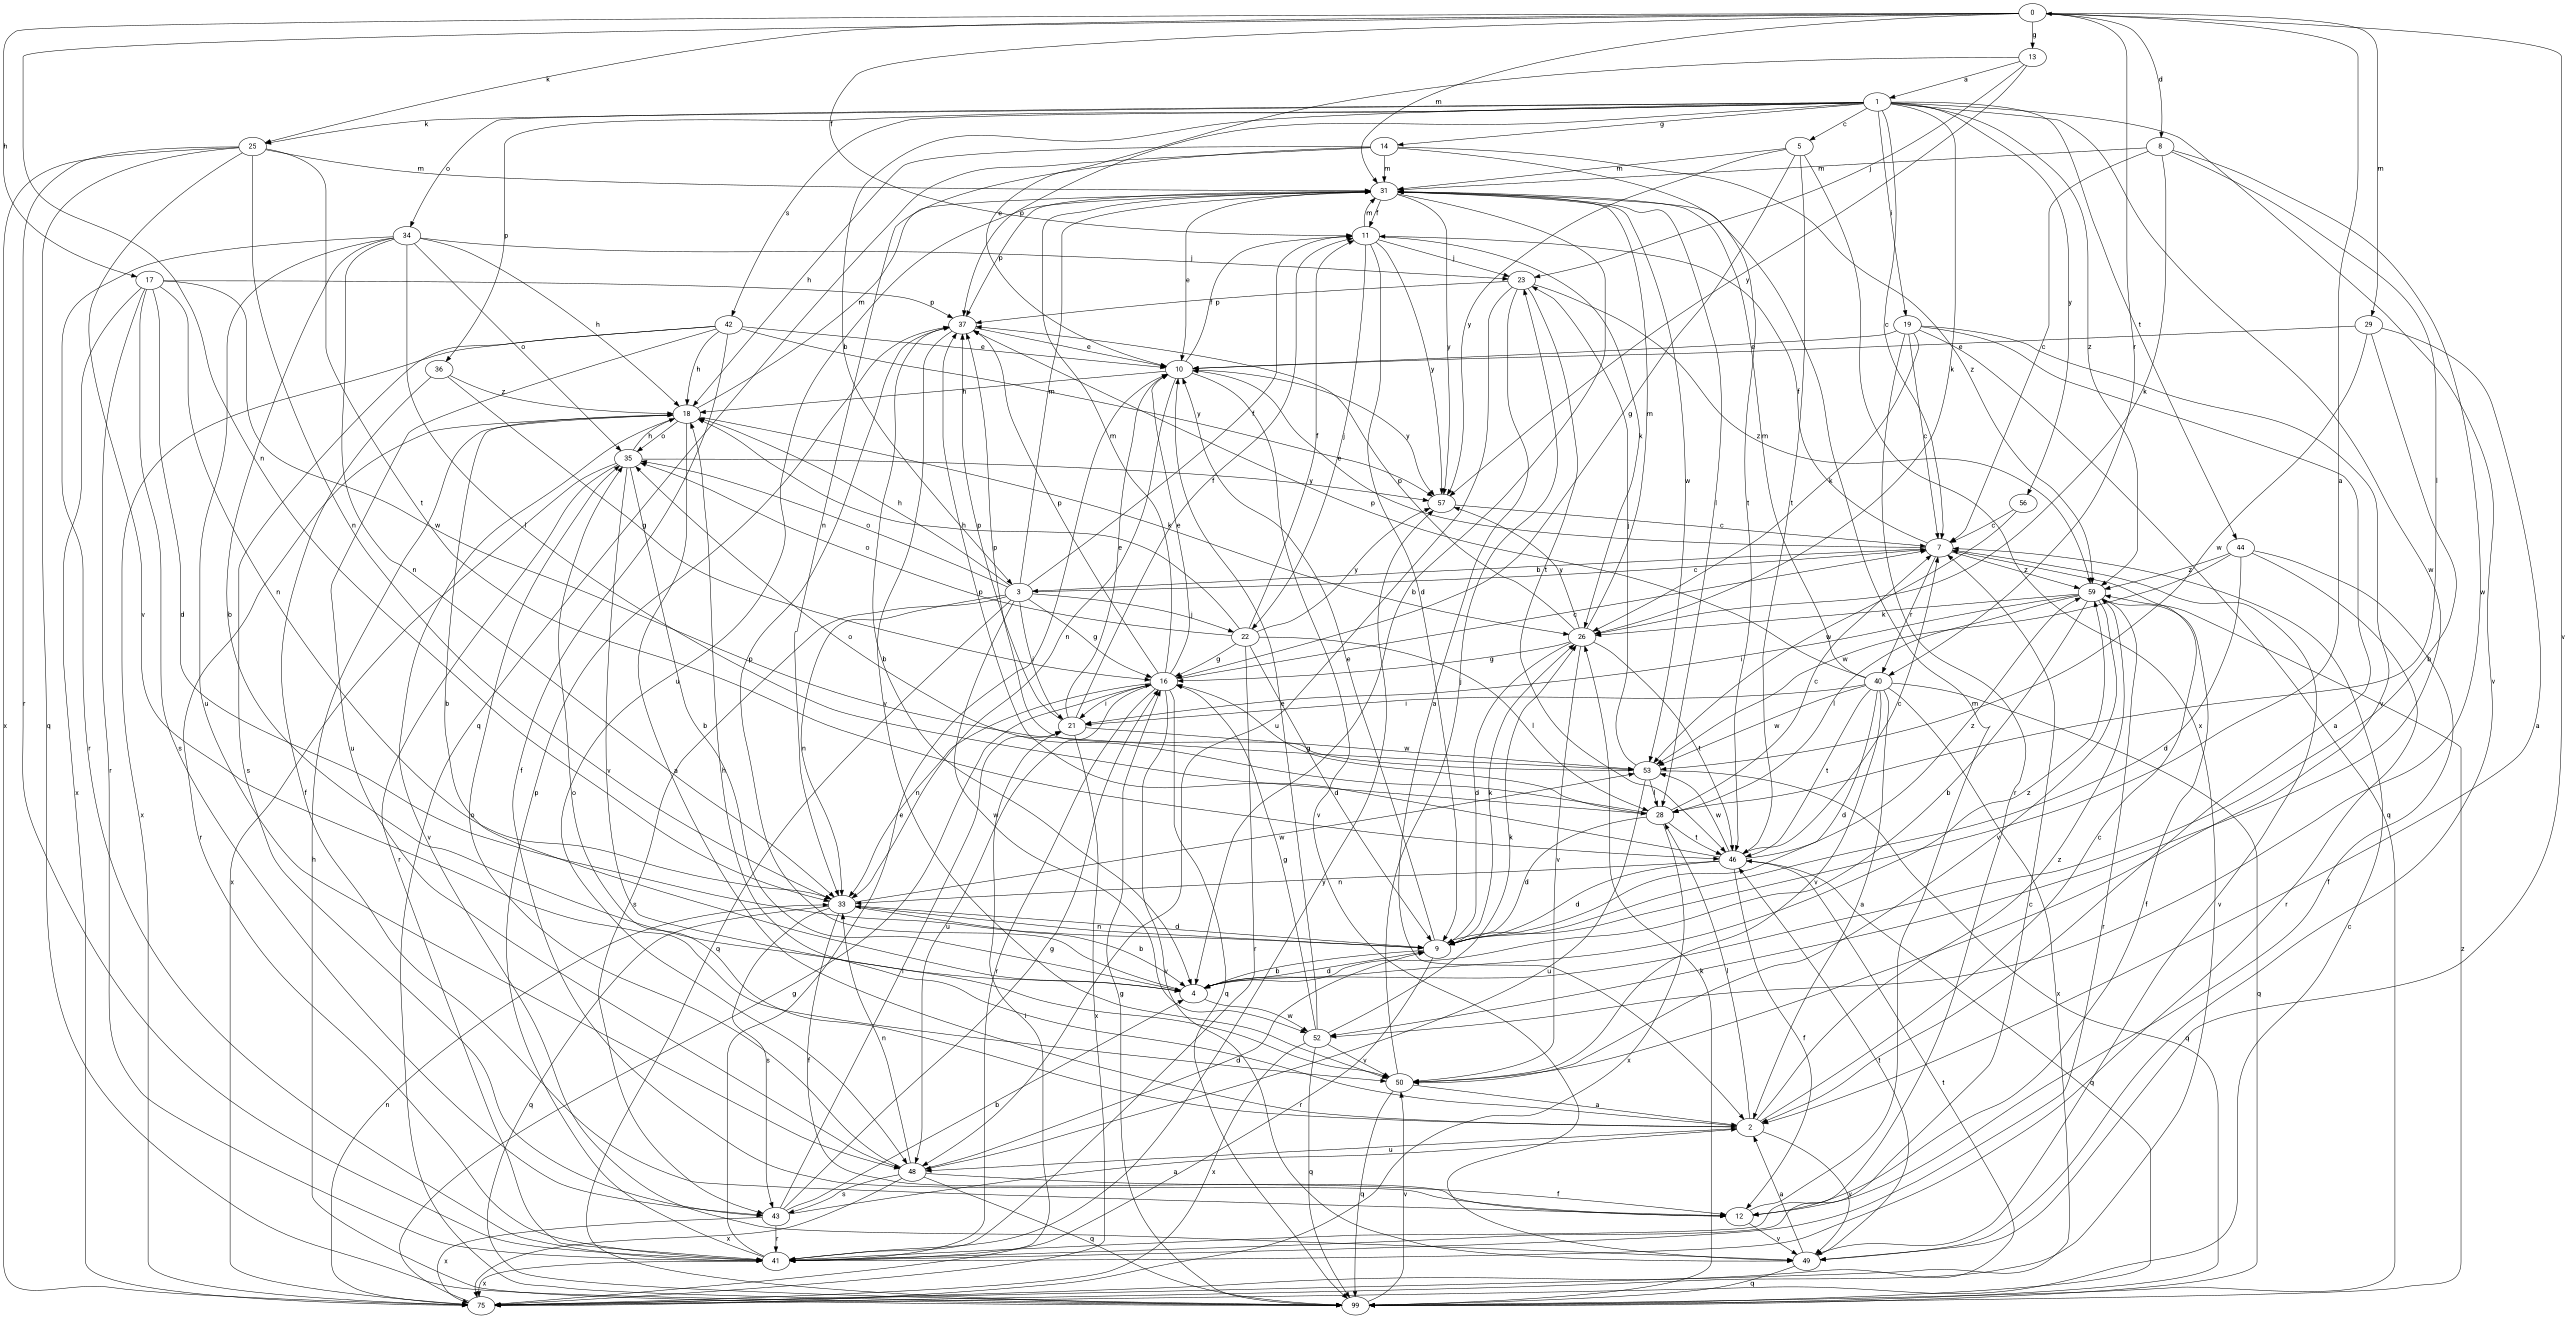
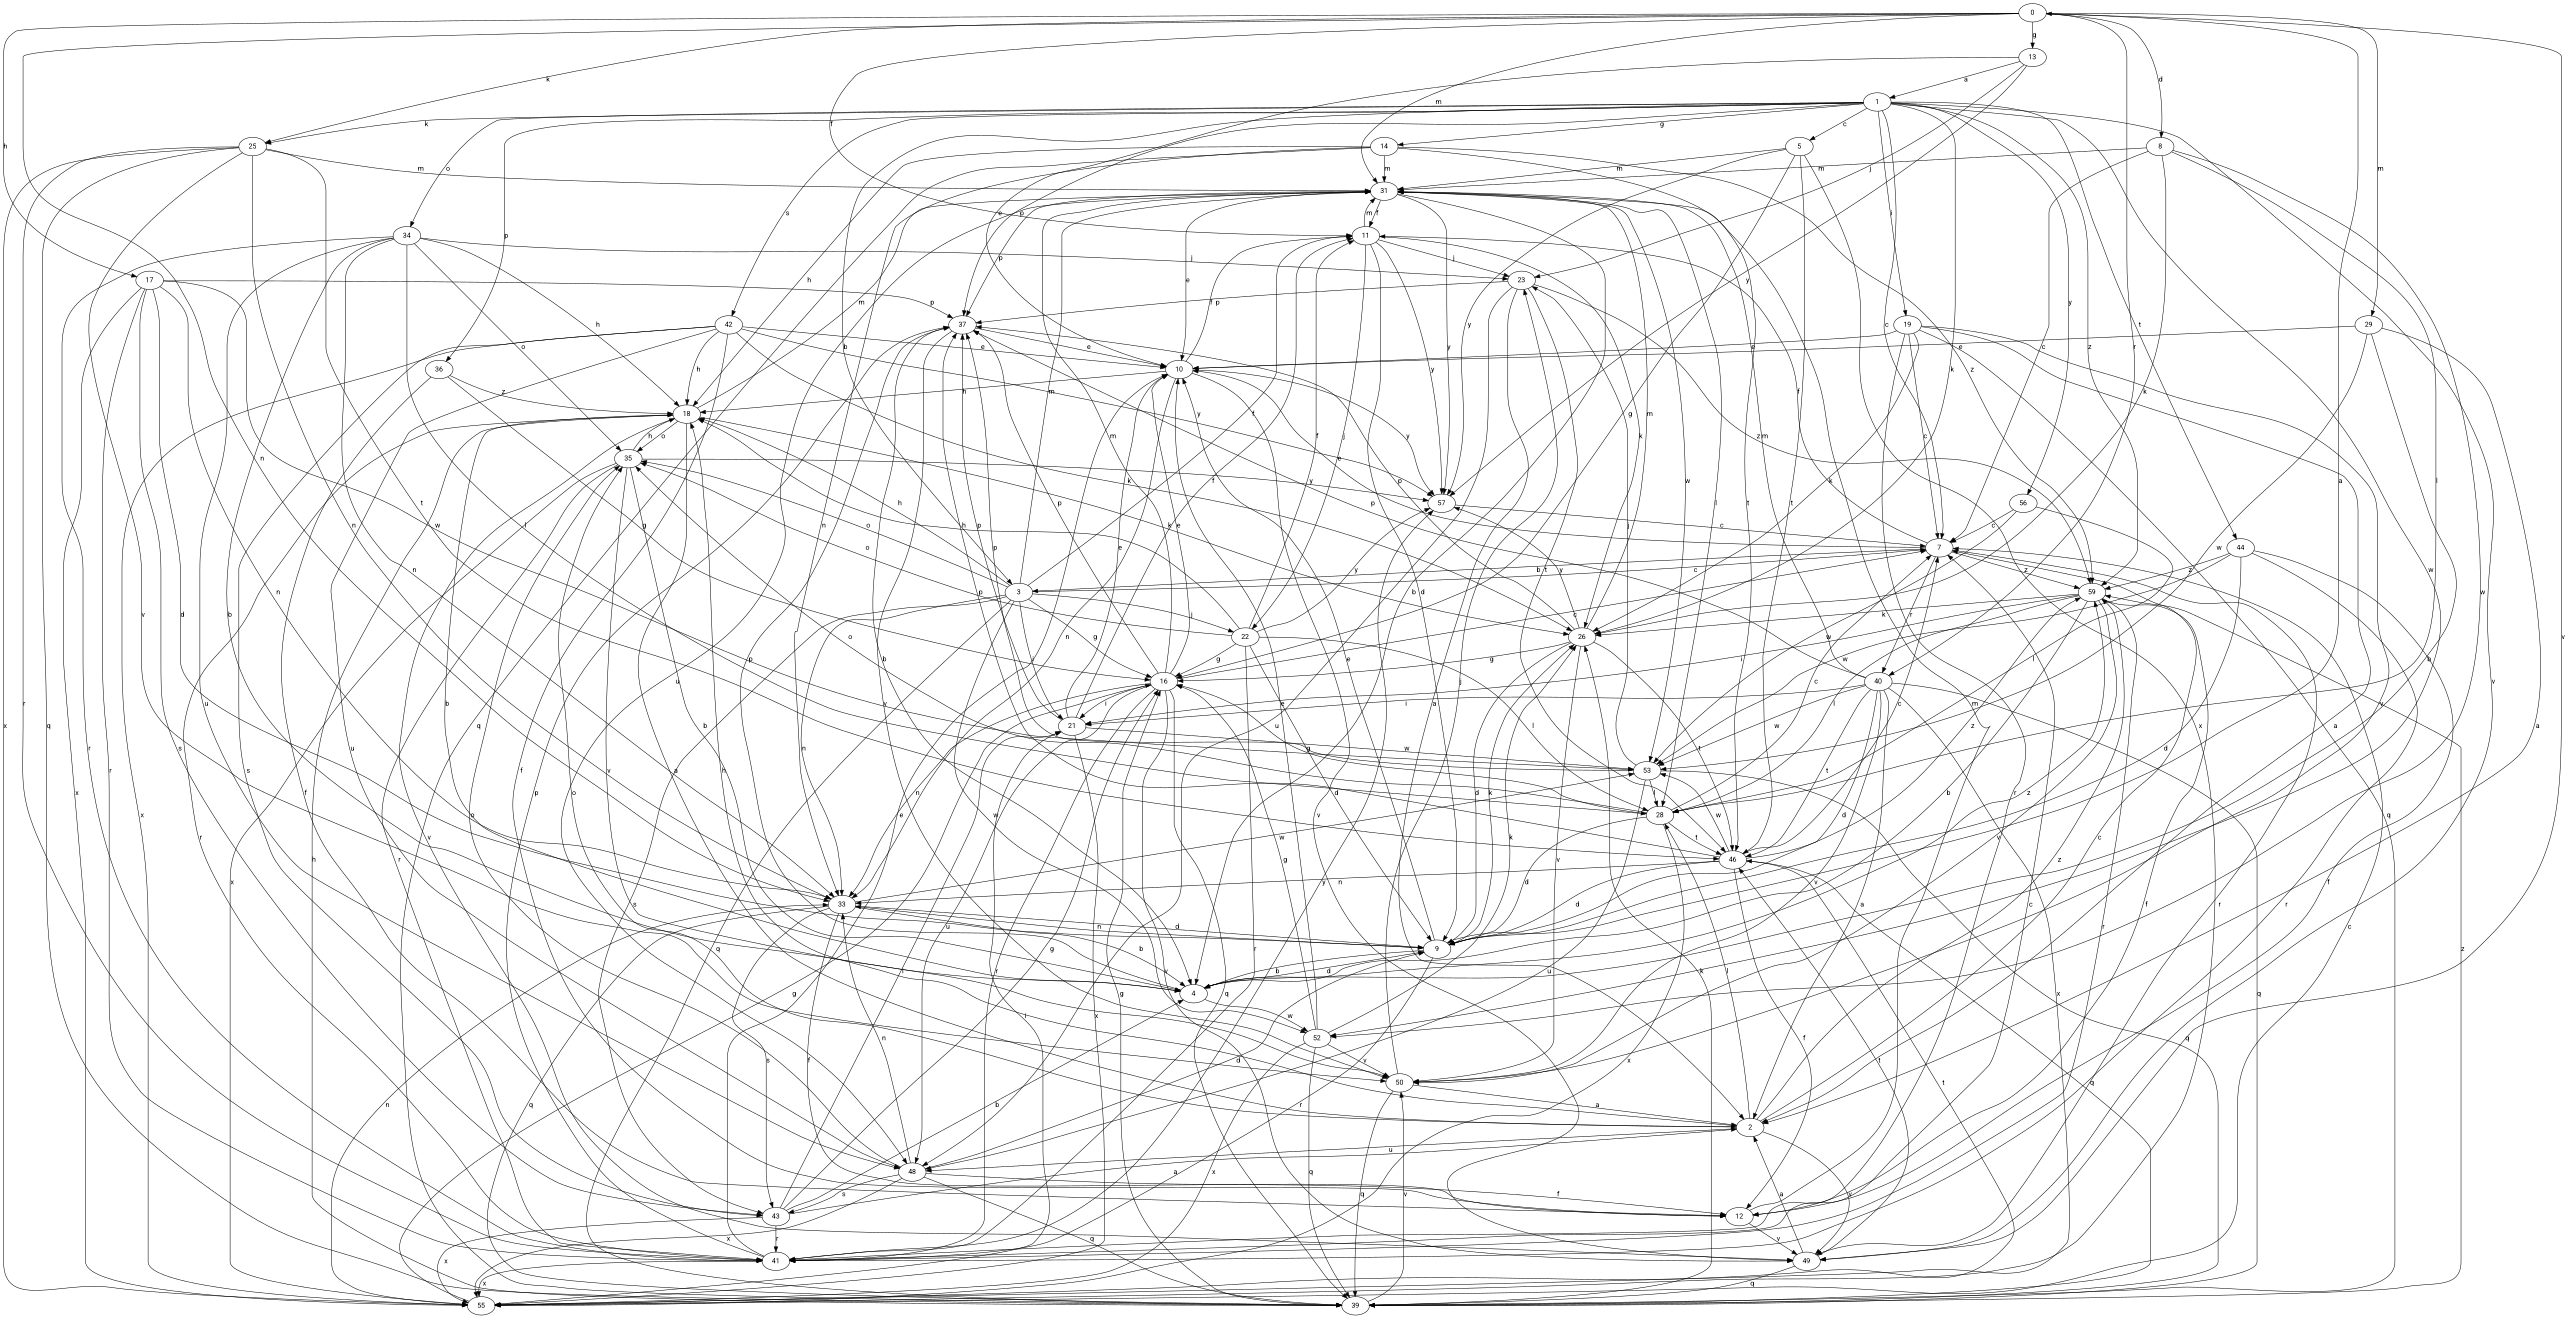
edge "42" -> "26": added, label "k"
edge "56" -> "28": added, label "l"
edge "7" -> "49": label "v" -> "r"
node "75": label "75" -> "55"
node "99": label "99" -> "39"
